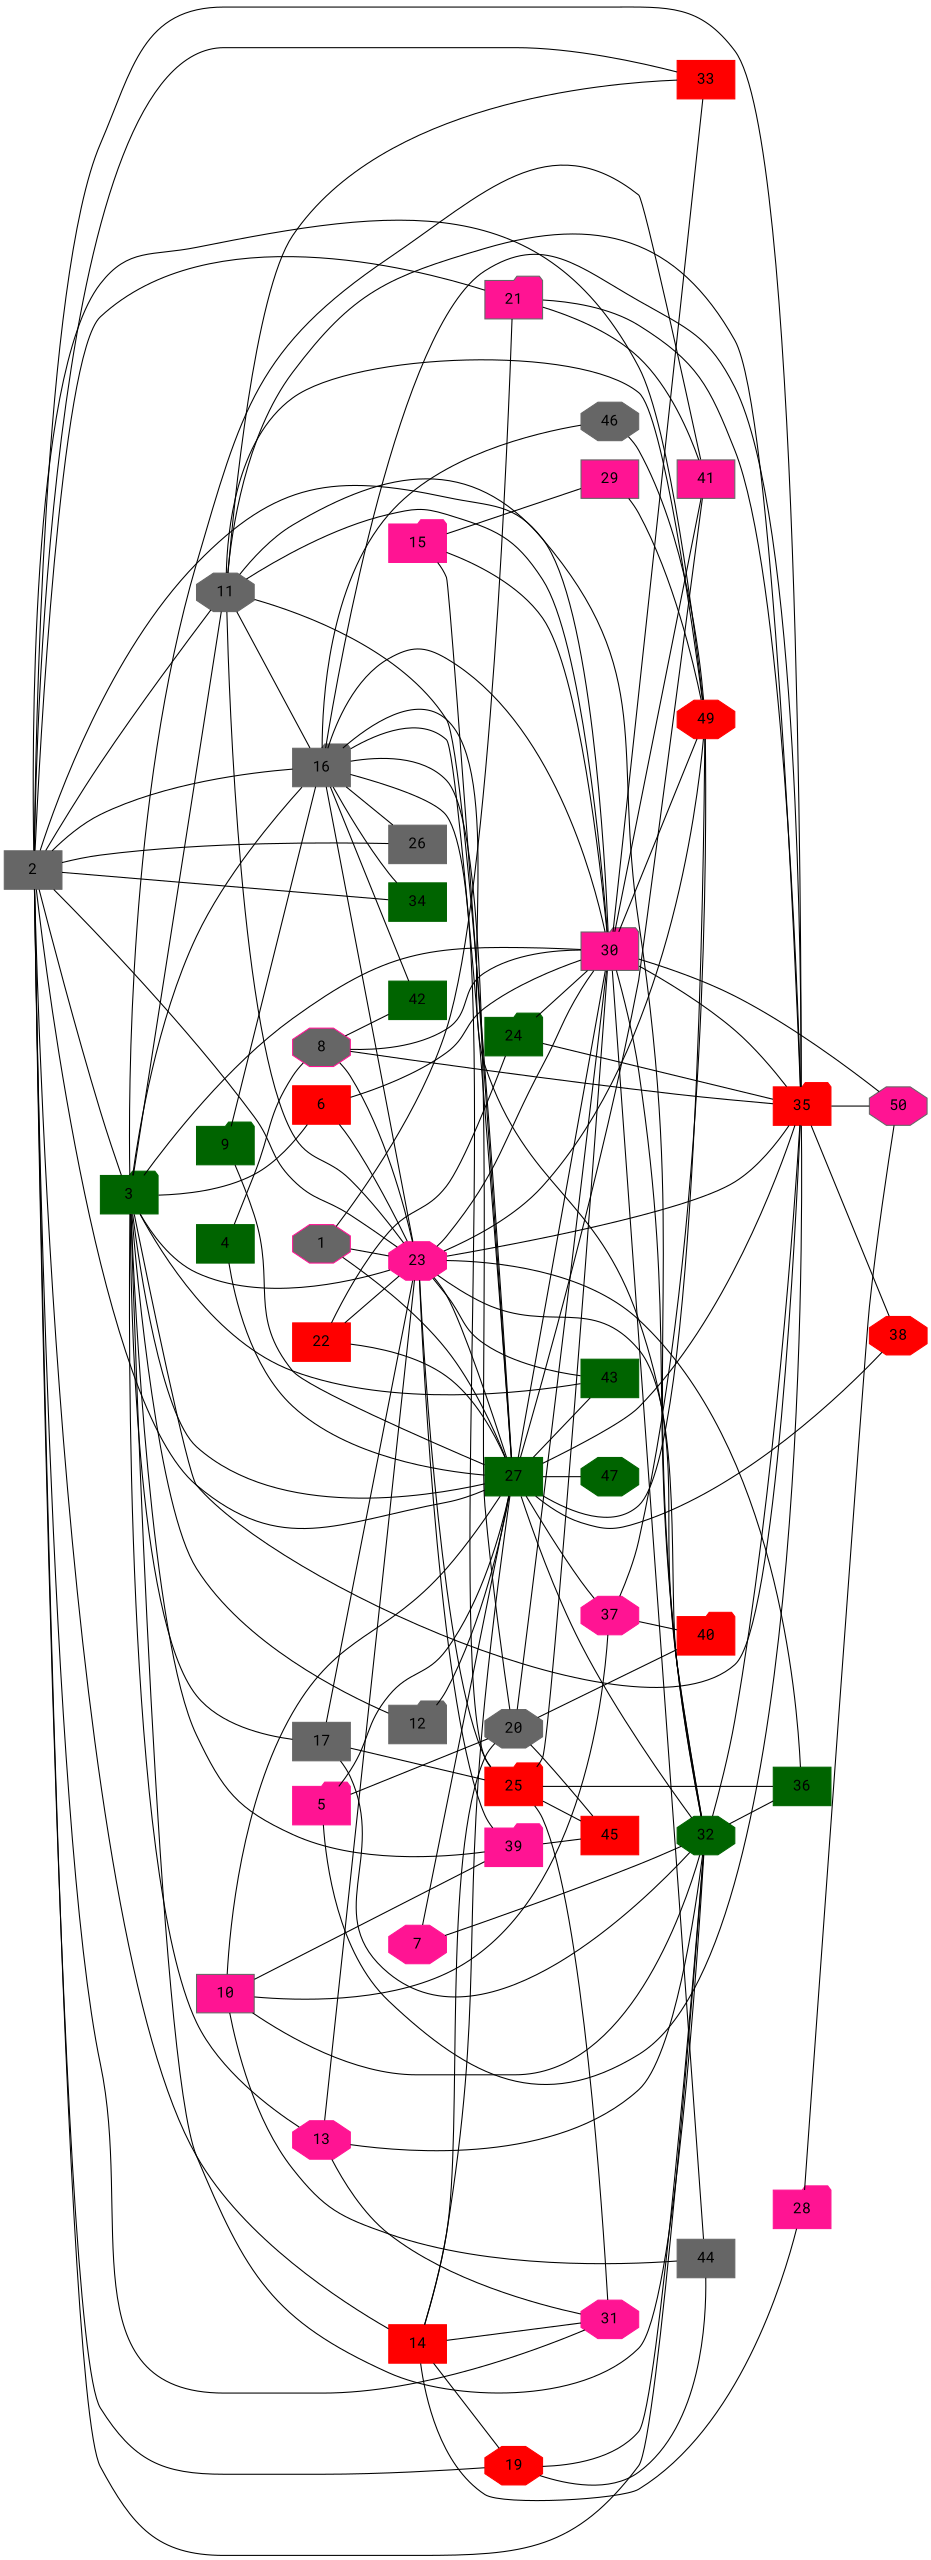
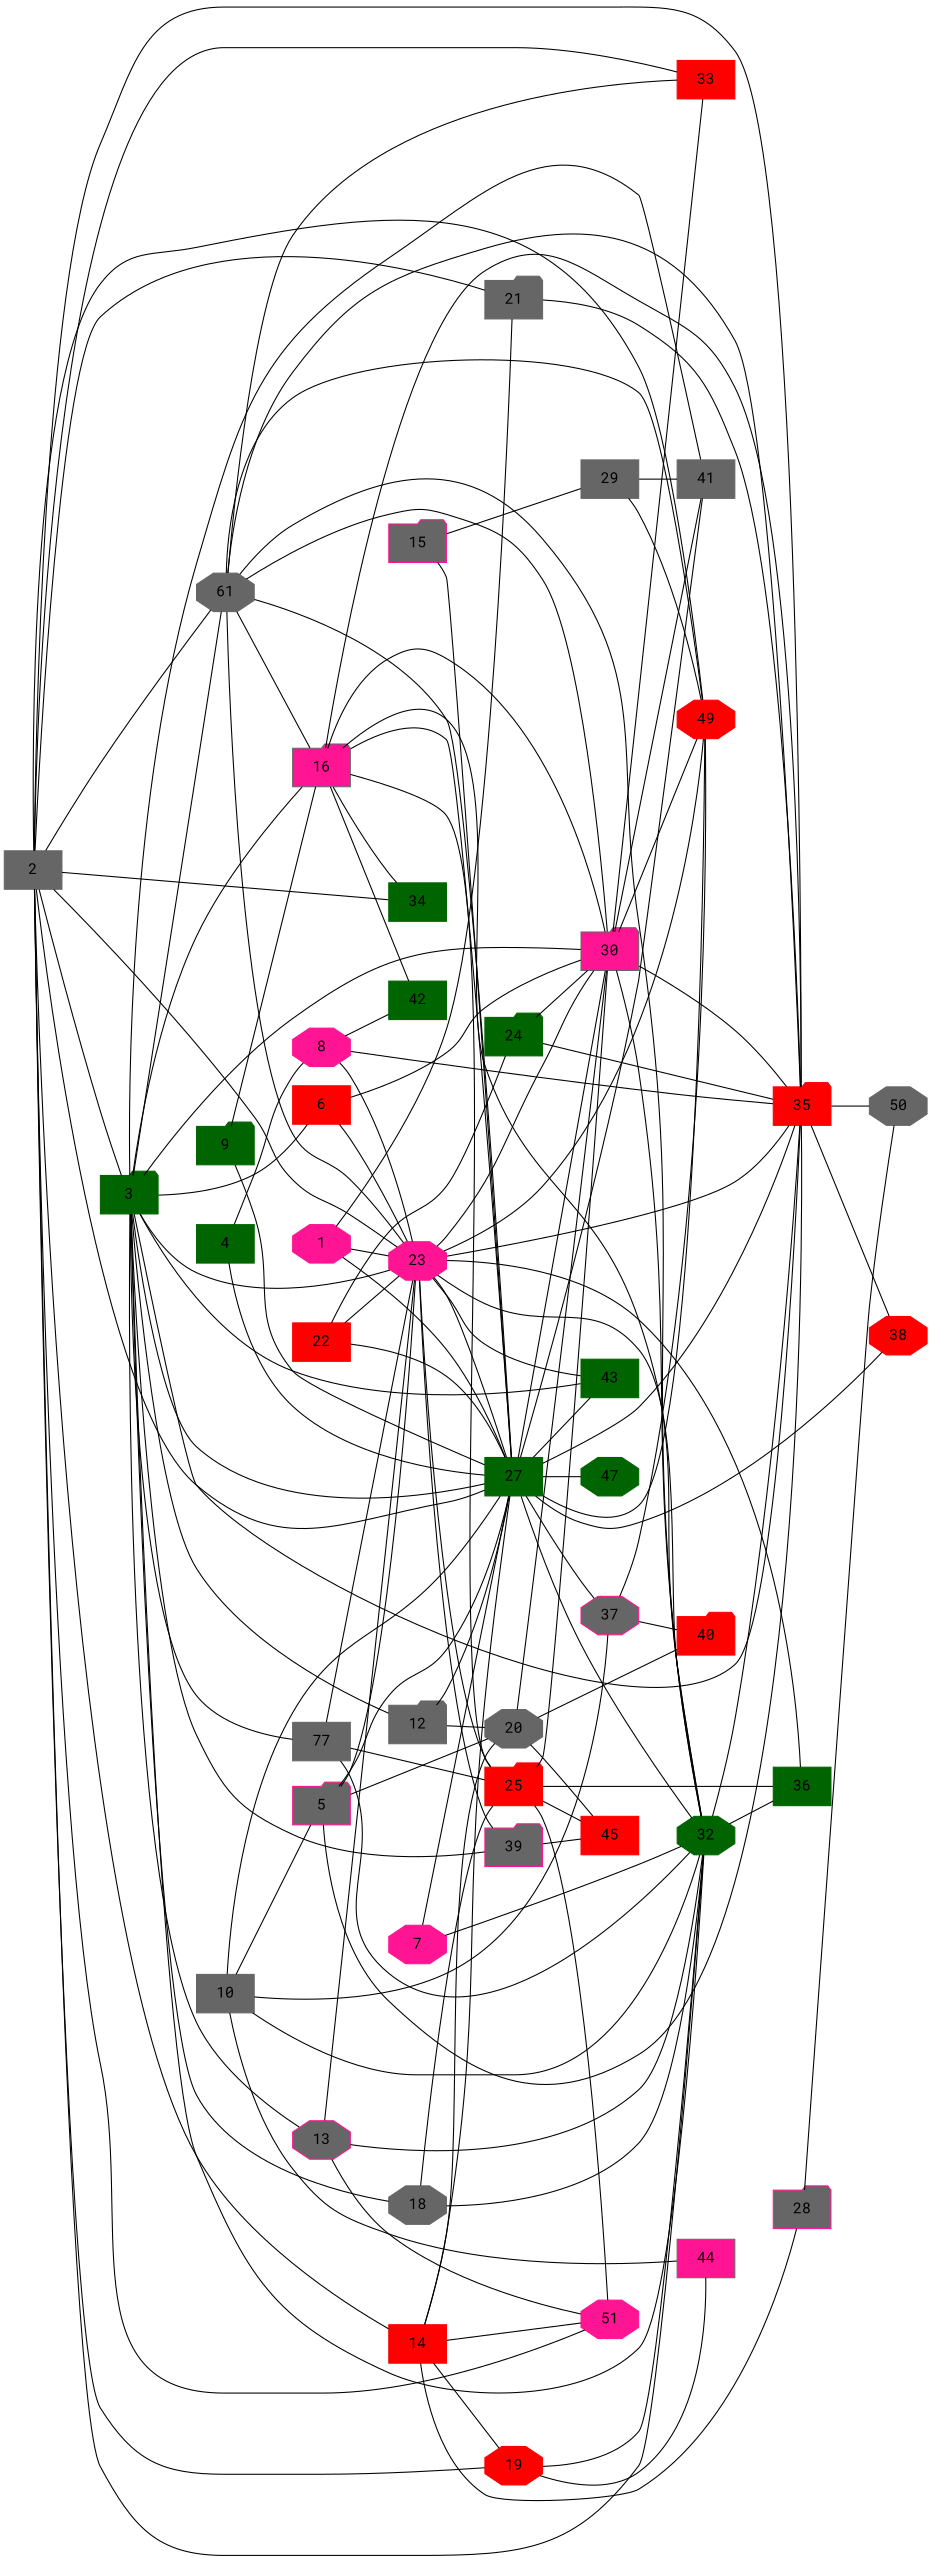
node "21": fillcolor deeppink -> gray40
edge "21" -- "41": now "29" -- "41"
node "46": removed
node "29": fillcolor deeppink -> gray40
node "41": fillcolor deeppink -> gray40
edge "2" -- "30": removed
node "15": fillcolor deeppink -> gray40
node "11": label "11" -> "61"
edge "15" -- "30": removed
node "16": fillcolor gray40 -> deeppink
edge "16" -- "2": removed
node "26": removed
edge "30" -- "8": removed
edge "30" -- "50": removed
edge "16" -- "23": now "5" -- "23"
node "8": fillcolor gray40 -> deeppink
node "50": fillcolor deeppink -> gray40
edge "16" -- "20": now "12" -- "20"
node "1": fillcolor gray40 -> deeppink
edge "30" -- "44": removed
node "37": fillcolor deeppink -> gray40
node "17": label "17" -> "77"
node "5": fillcolor deeppink -> gray40
node "39": fillcolor deeppink -> gray40
edge "39" -- "10": now "5" -- "10"
node "10": fillcolor deeppink -> gray40
node "13": fillcolor deeppink -> gray40
node "18": added
node "28": fillcolor deeppink -> gray40
node "44": fillcolor gray40 -> deeppink
node "31": label "31" -> "51"
